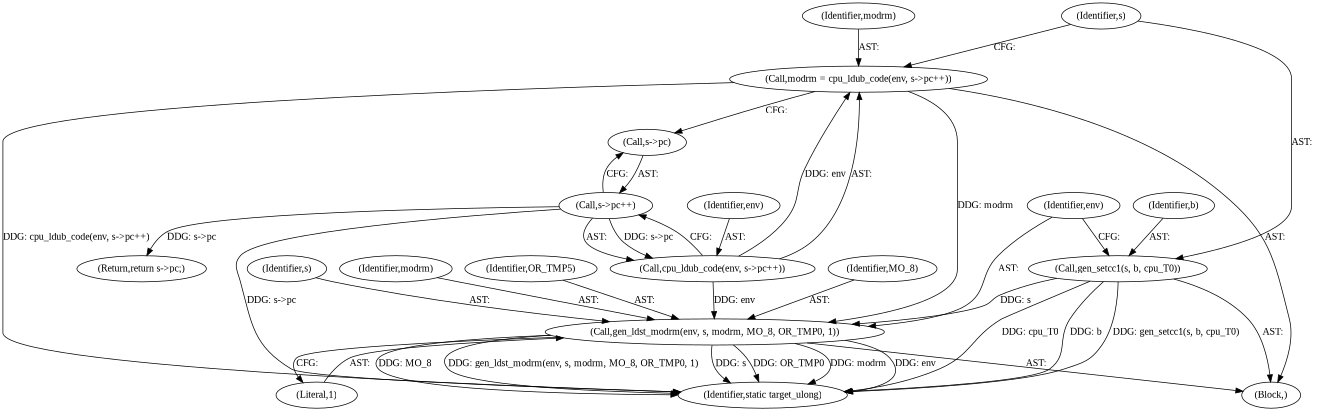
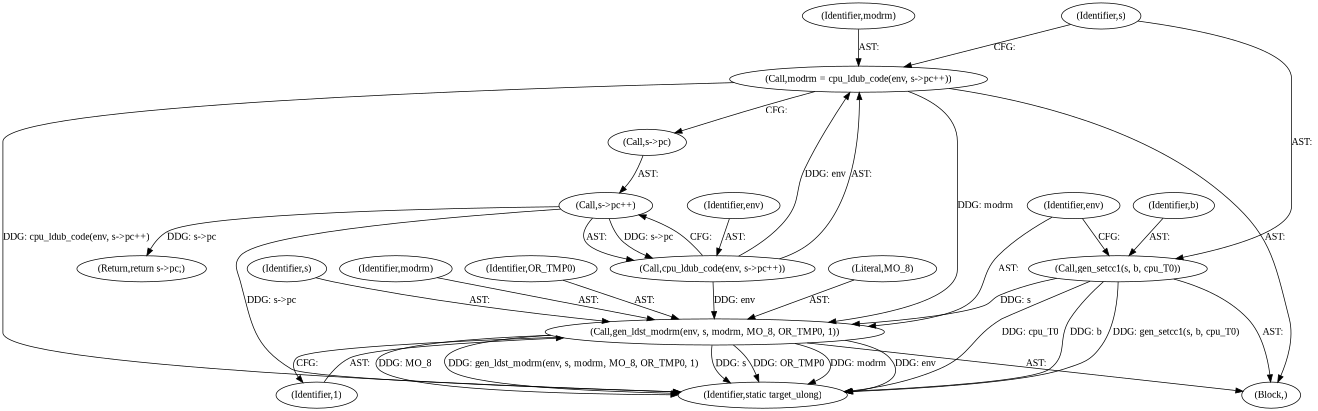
edge "(Call,s->pc++)" -> "(Call,s->pc)": removed, label "CFG:"
node "(Identifier,OR_TMP5)": label "(Identifier,OR_TMP5)" -> "(Identifier,OR_TMP0)"
node "(Identifier,MO_8)": label "(Identifier,MO_8)" -> "(Literal,MO_8)"
node "(Literal,1)": label "(Literal,1)" -> "(Identifier,1)"
